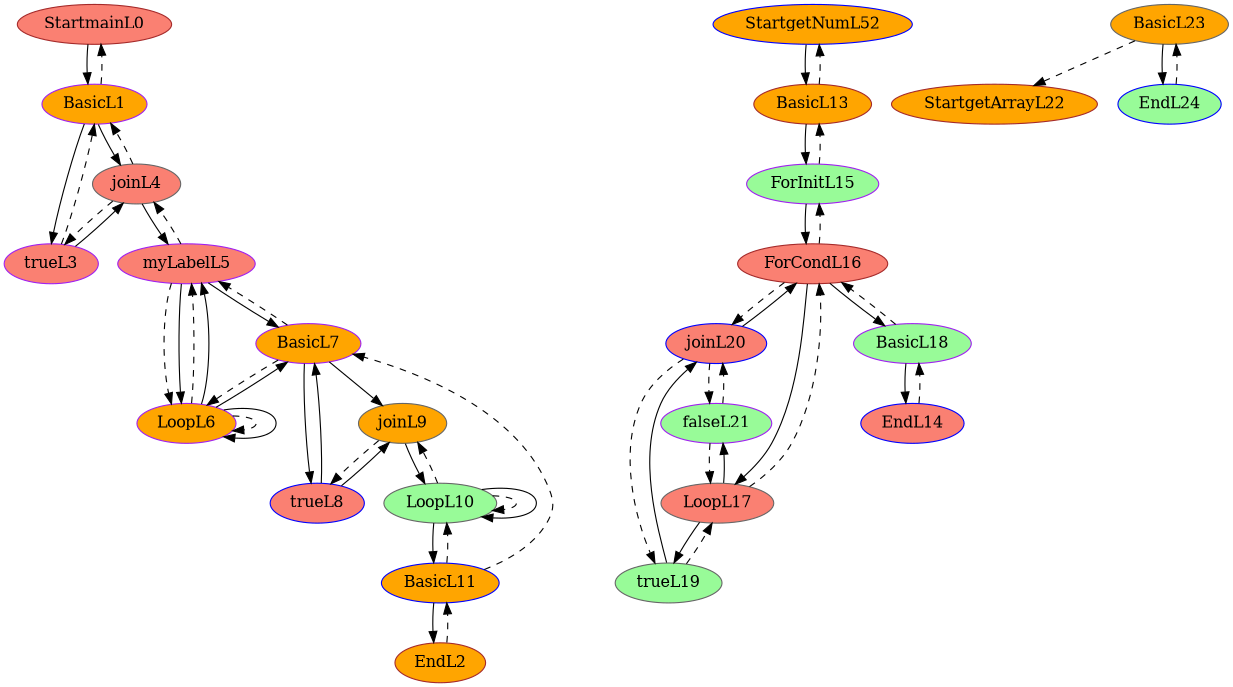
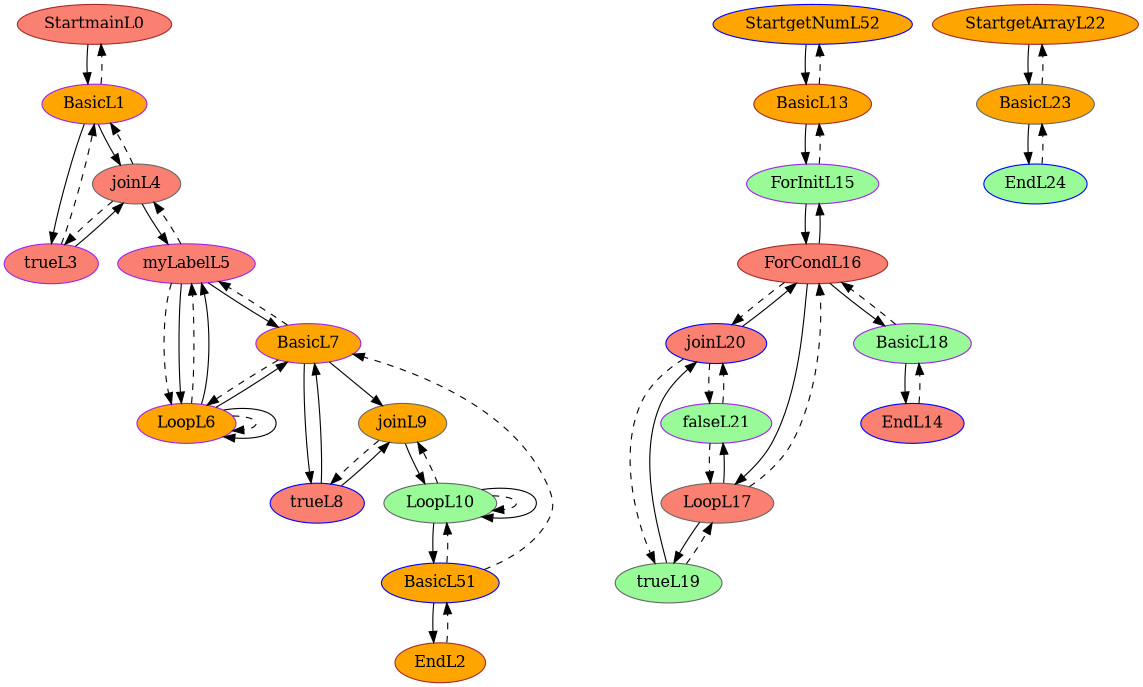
edge "StartgetArrayL22" -> "BasicL23": added
edge "ForCondL16" -> "ForInitL15": style dashed -> solid
node "BasicL11": label "BasicL11" -> "BasicL51"
